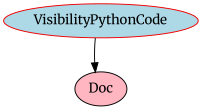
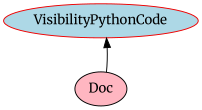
edge "VisibilityPythonCode" -> "Doc": reversed
